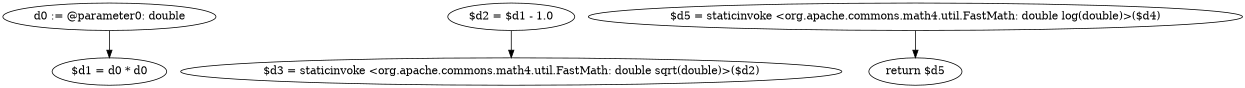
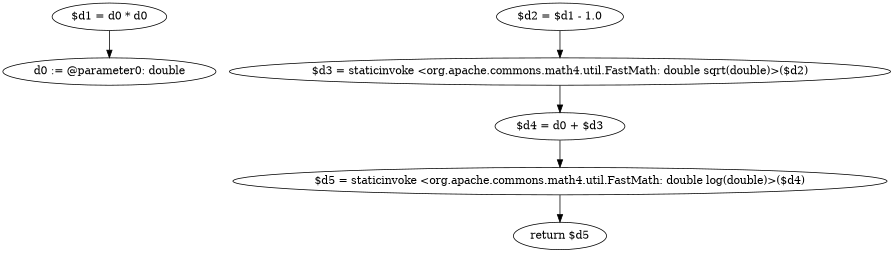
edge "d0 := @parameter0: double" -> "$d1 = d0 * d0": reversed
node "$d4 = d0 + $d3": added
